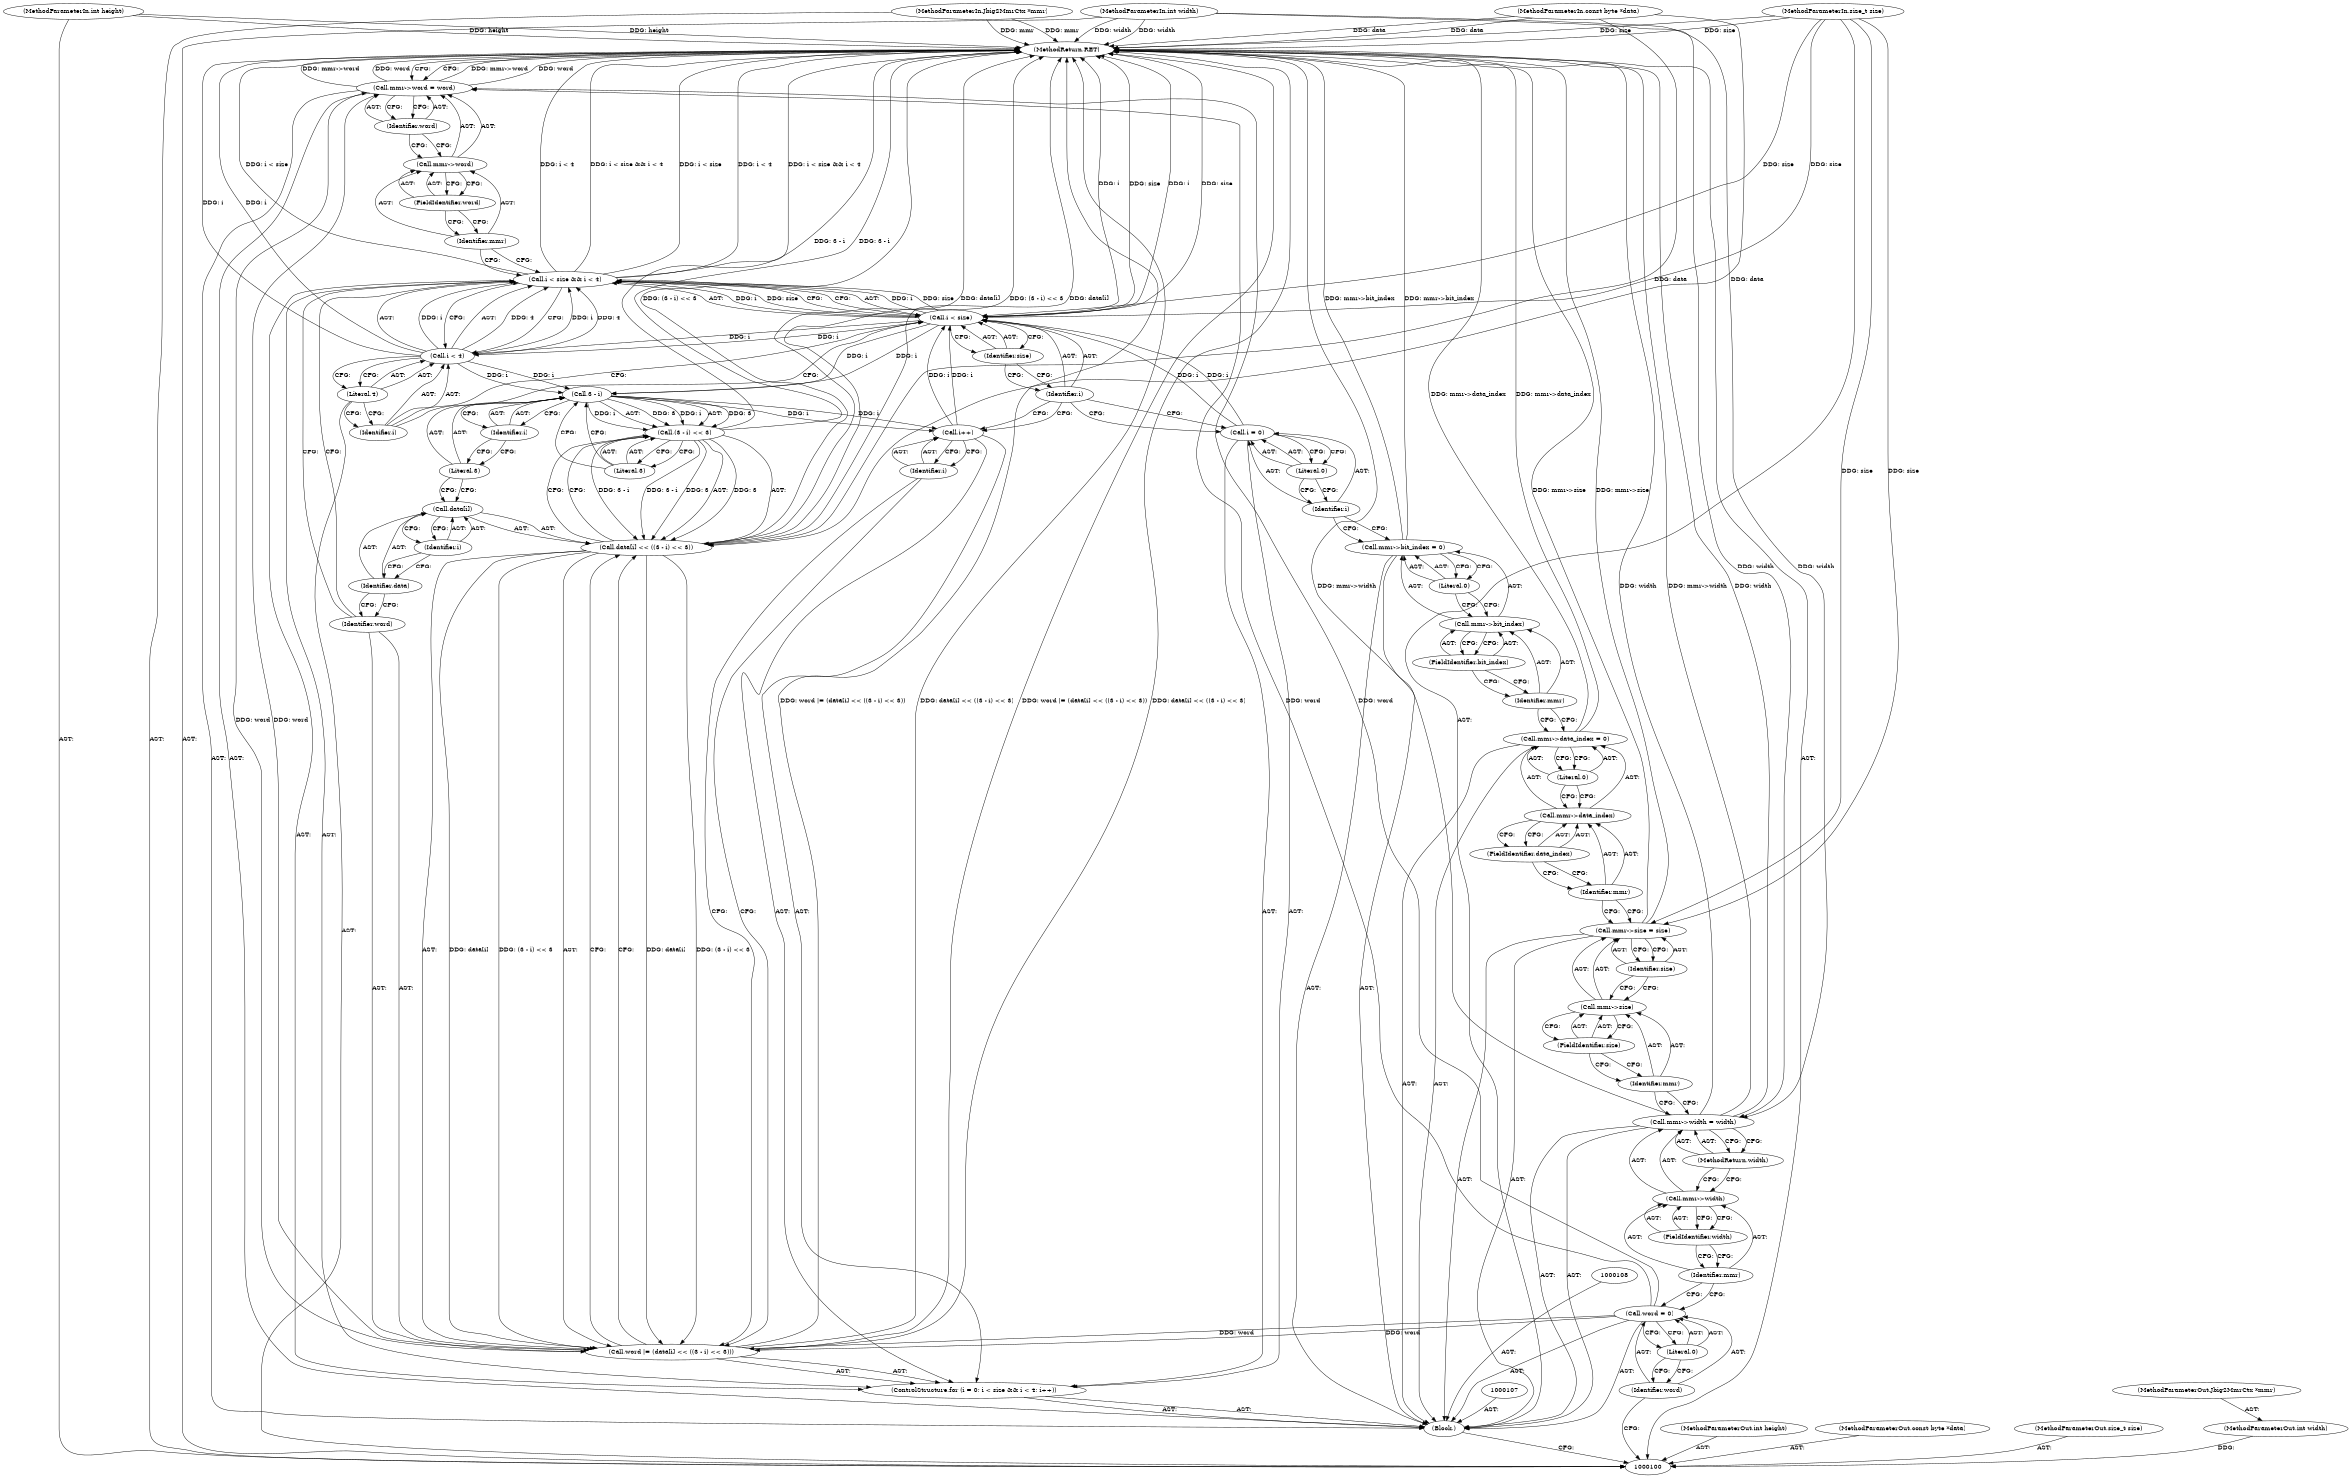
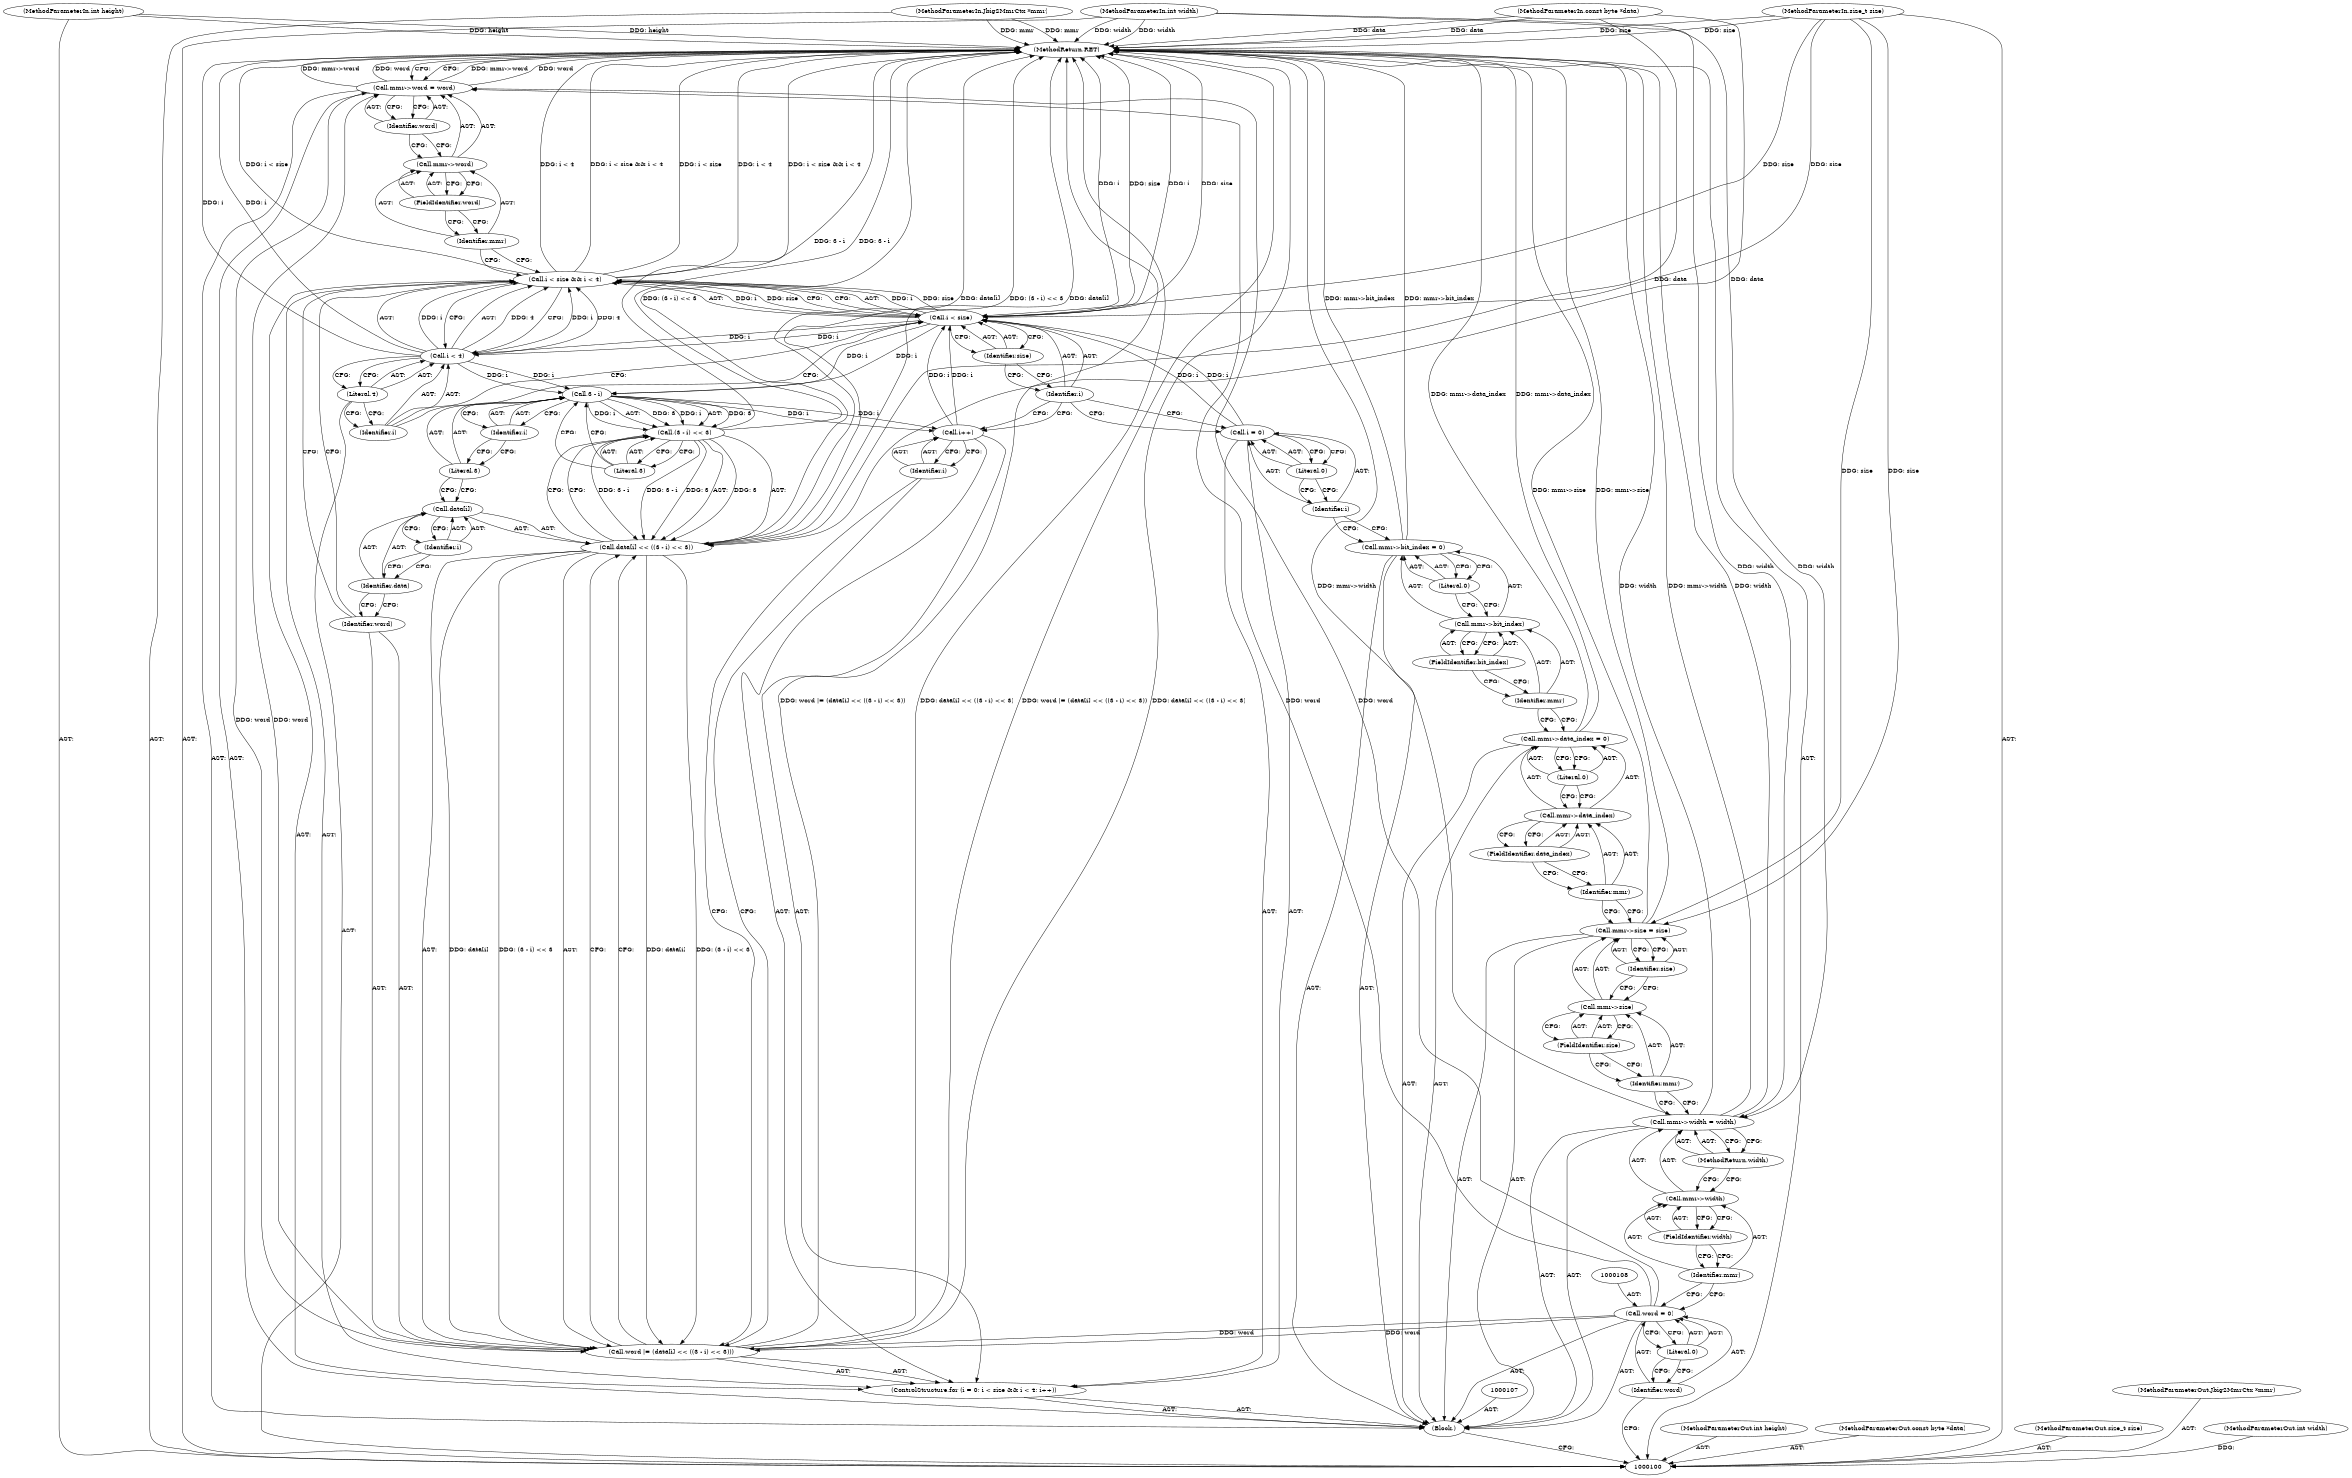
edge "(MethodParameterIn,size_t size)" -> "(Block,)": now "(MethodParameterIn,size_t size)" -> "1000100"
edge "1000108" -> "(Block,)": now "1000108" -> "(Call,word = 0)"
edge "(MethodParameterOut,Jbig2MmrCtx *mmr)" -> "(MethodParameterOut,int width)": now "(MethodParameterOut,Jbig2MmrCtx *mmr)" -> "1000100"
